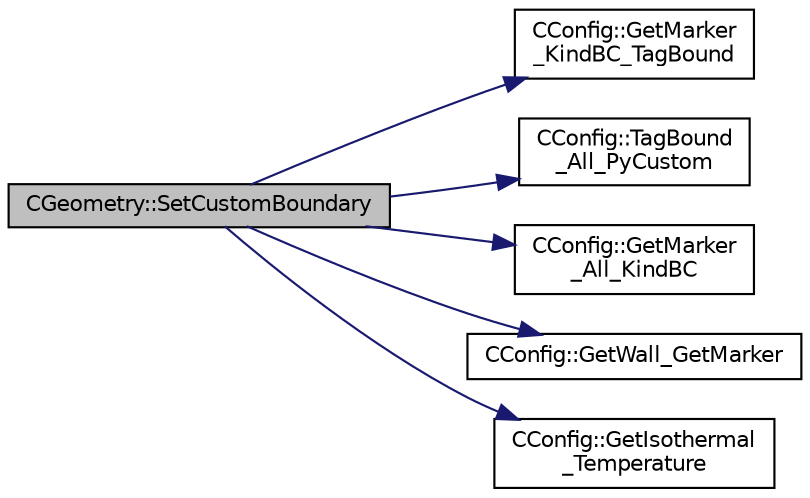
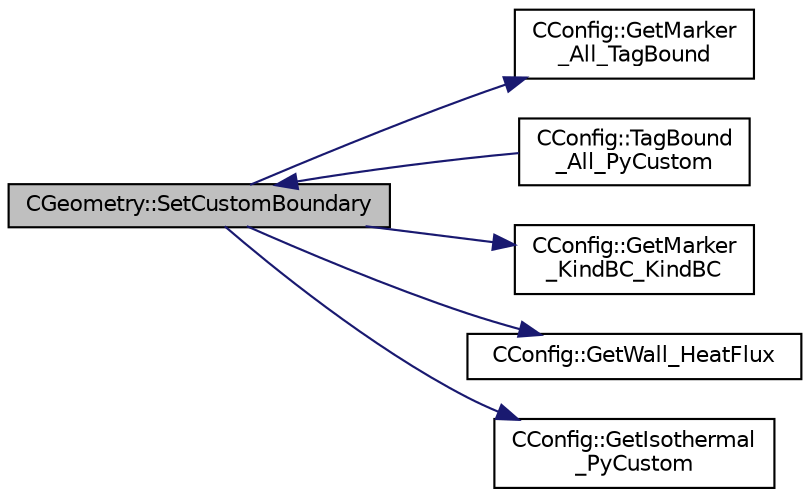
node "CConfig::GetMarker _KindBC_TagBound": label "CConfig::GetMarker _KindBC_TagBound" -> "CConfig::GetMarker _All_TagBound"
edge "CGeometry::SetCustomBoundary" -> "CConfig::TagBound _All_PyCustom": reversed
node "CConfig::GetMarker _All_KindBC": label "CConfig::GetMarker _All_KindBC" -> "CConfig::GetMarker _KindBC_KindBC"
node "CConfig::GetWall_GetMarker": label "CConfig::GetWall_GetMarker" -> "CConfig::GetWall_HeatFlux"
node "CConfig::GetIsothermal _Temperature": label "CConfig::GetIsothermal _Temperature" -> "CConfig::GetIsothermal _PyCustom"
